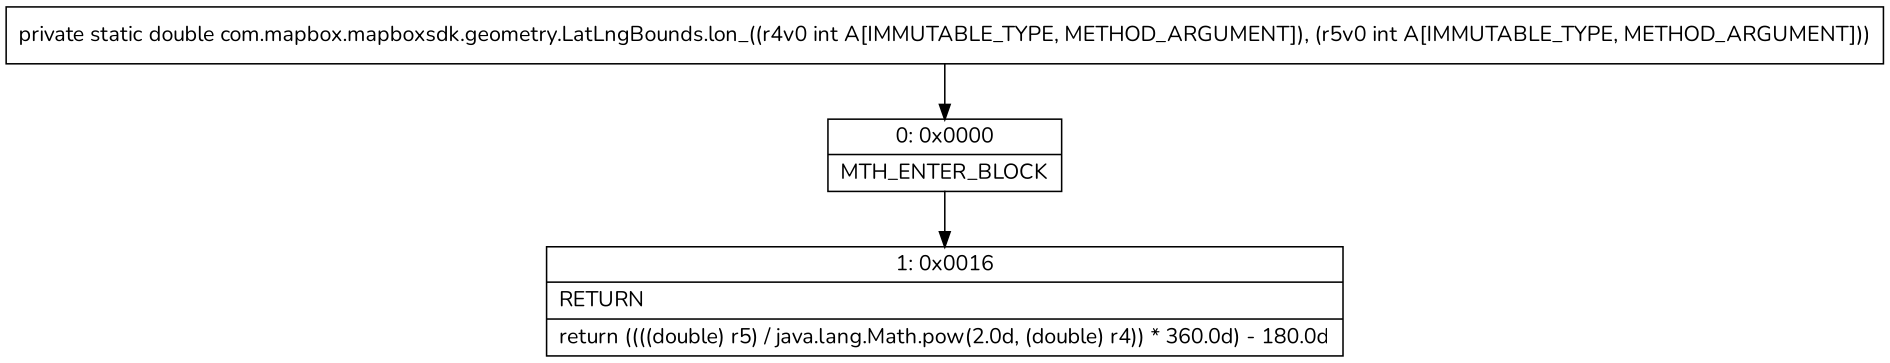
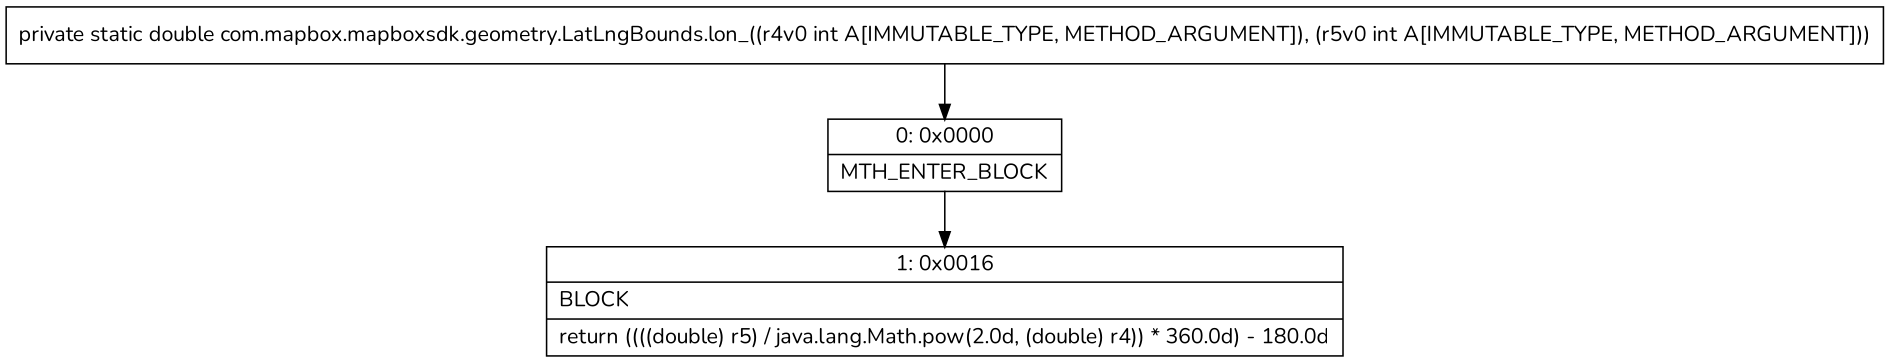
node "1: 0x0016": text "RETURN" -> "BLOCK"
